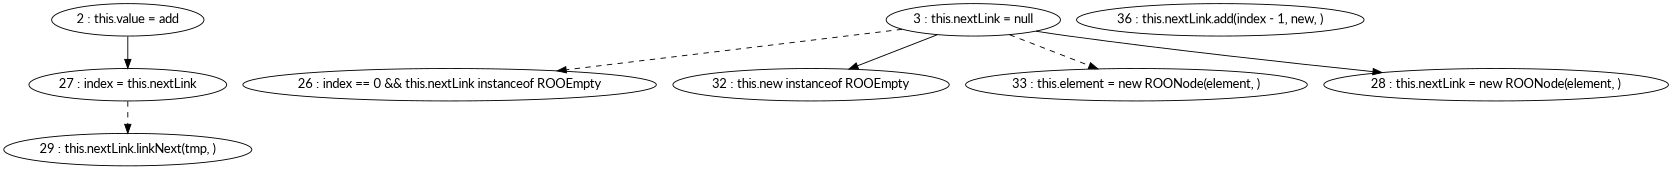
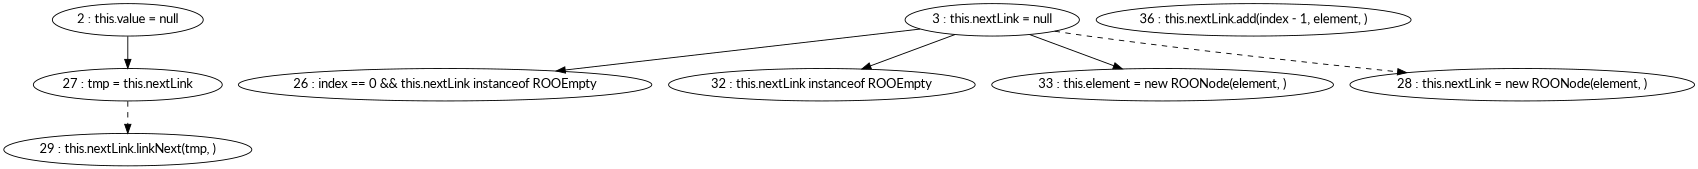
node "2 : this.value = add": label "2 : this.value = add" -> "2 : this.value = null"
node "36 : this.nextLink.add(index - 1, new, )": label "36 : this.nextLink.add(index - 1, new, )" -> "36 : this.nextLink.add(index - 1, element, )"
edge "3 : this.nextLink = null" -> "26 : index == 0 && this.nextLink instanceof ROOEmpty": style dashed -> solid
edge "3 : this.nextLink = null" -> "33 : this.element = new ROONode(element, )": style dashed -> solid
edge "3 : this.nextLink = null" -> "28 : this.nextLink = new ROONode(element, )": style solid -> dashed
node "27 : index = this.nextLink": label "27 : index = this.nextLink" -> "27 : tmp = this.nextLink"
node "32 : this.new instanceof ROOEmpty": label "32 : this.new instanceof ROOEmpty" -> "32 : this.nextLink instanceof ROOEmpty"
